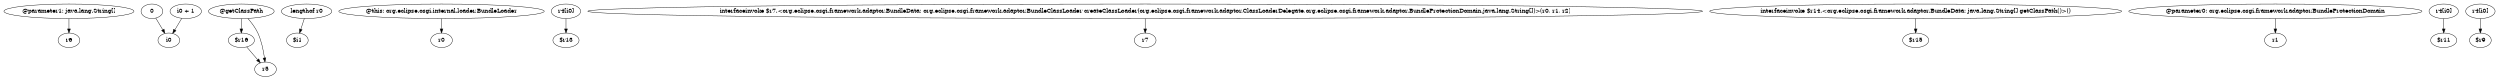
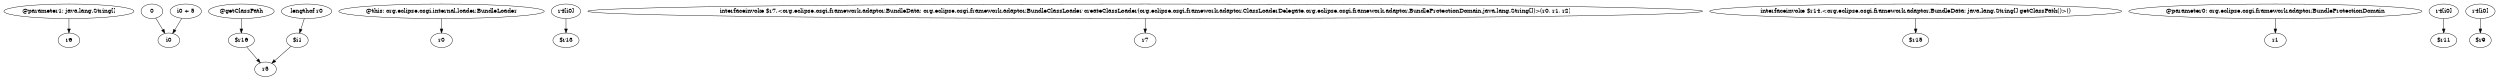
node "i0 + 1": label "i0 + 1" -> "i0 + 5"
edge "@getClassPath" -> "r5": now "$i1" -> "r5"
